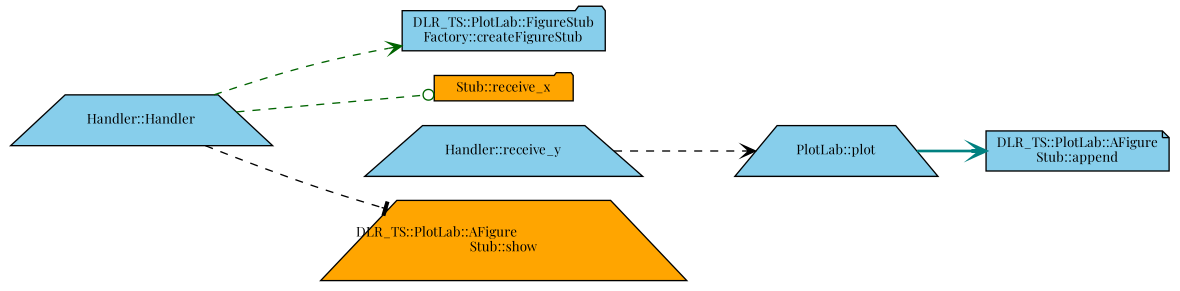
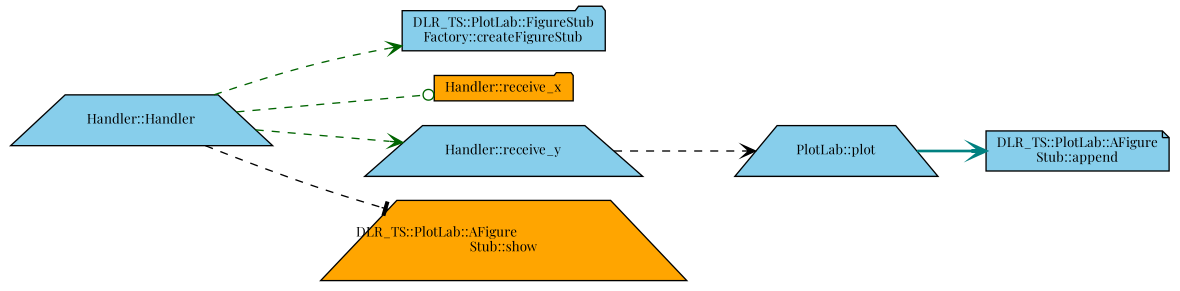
node "Stub::receive_x": label "Stub::receive_x" -> "Handler::receive_x"
edge "Handler::Handler" -> "Handler::receive_y": added
